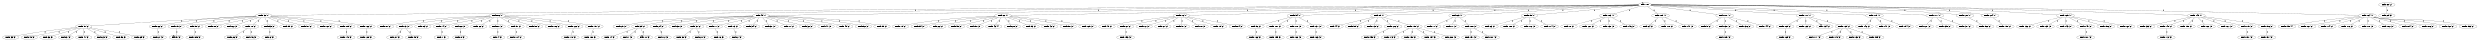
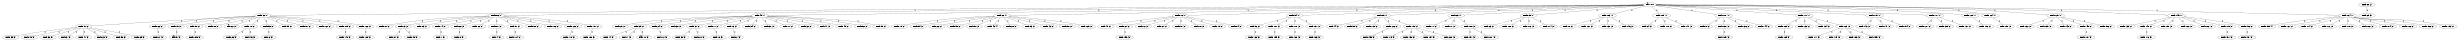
node "Nodo 62 (2)": label "Nodo 62 (2)" -> "Raiz 62 (2)"
node "Raiz 134 (2)": label "Raiz 134 (2)" -> "Nodo 134 (2)"
node "Nodo 162 (2)": removed
